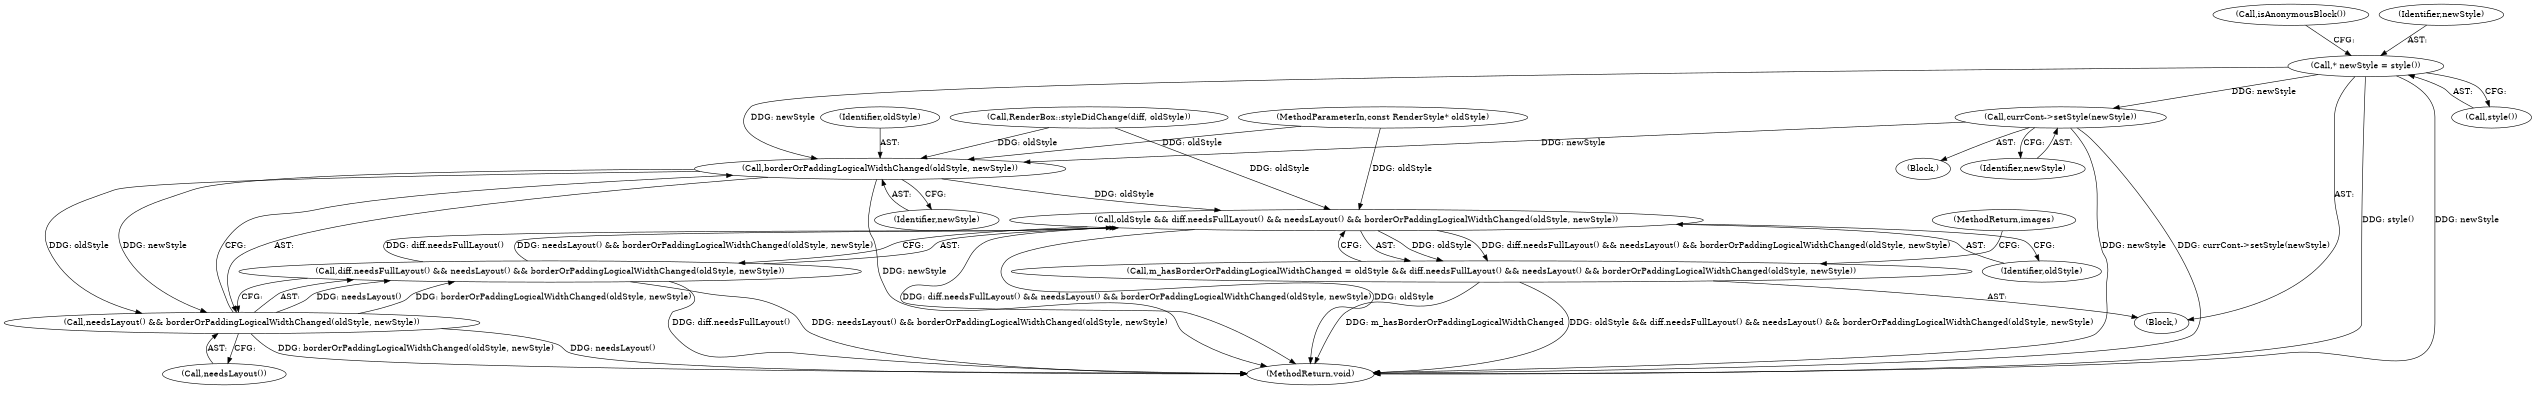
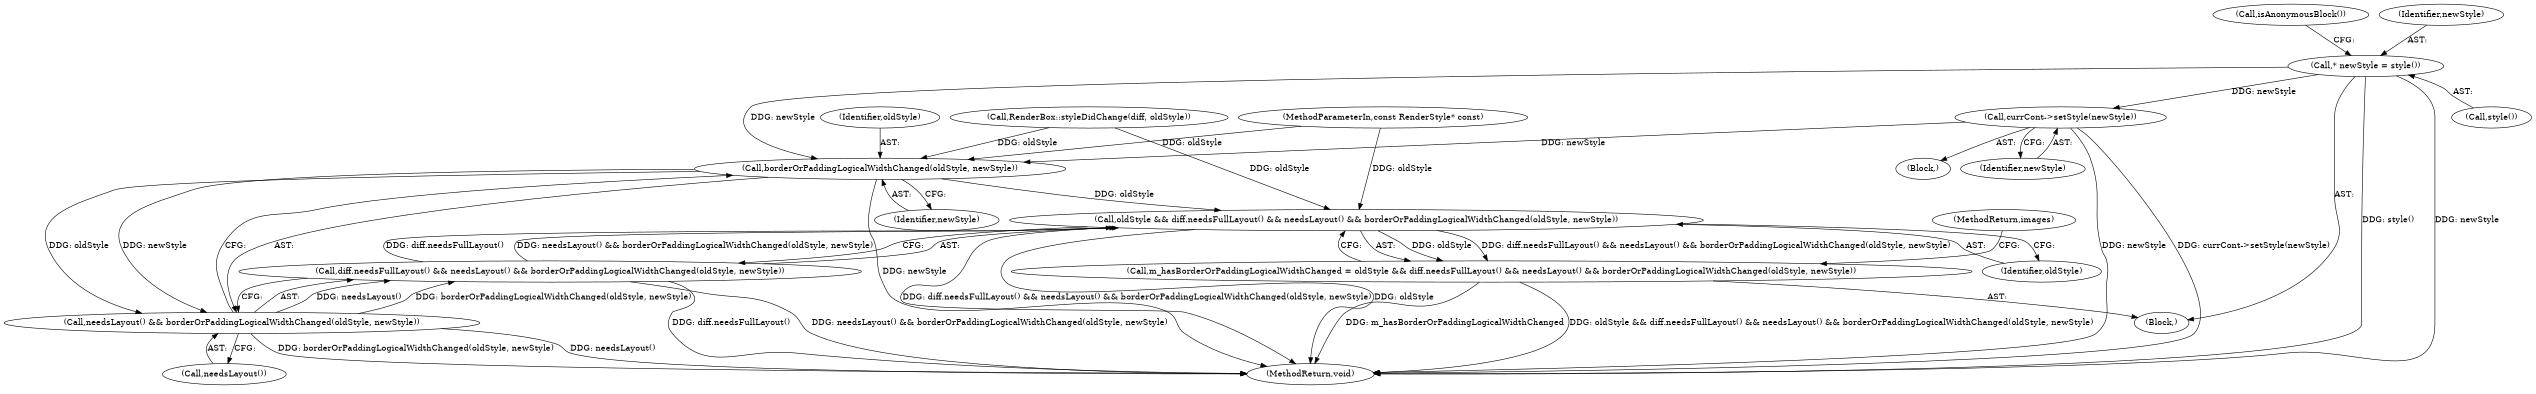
edge "(Call,* newStyle = style())" -> "(Call,style())": removed, label "CFG:"
node "(MethodParameterIn,const RenderStyle* oldStyle)": label "(MethodParameterIn,const RenderStyle* oldStyle)" -> "(MethodParameterIn,const RenderStyle* const)"
